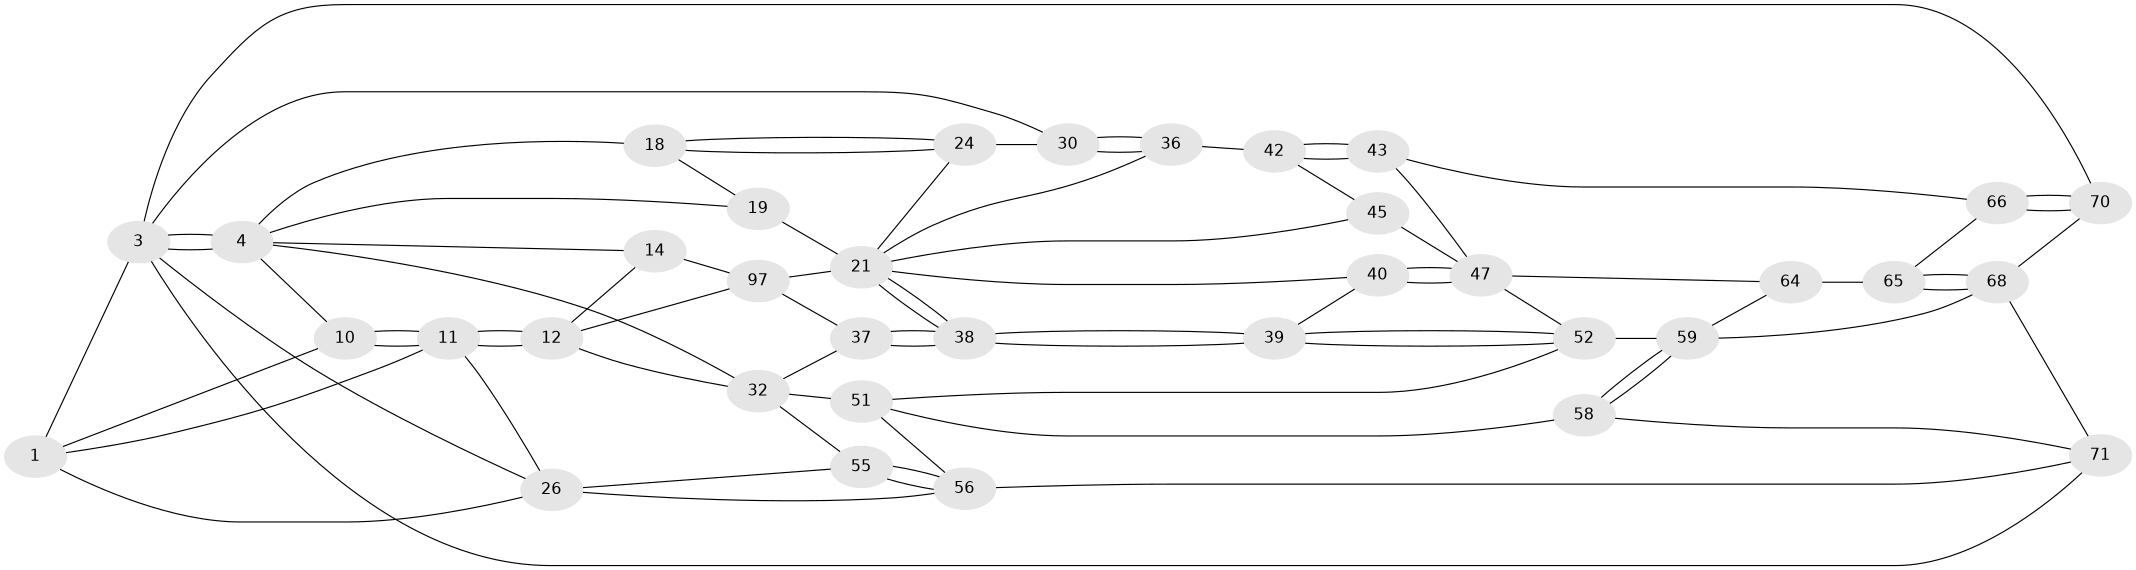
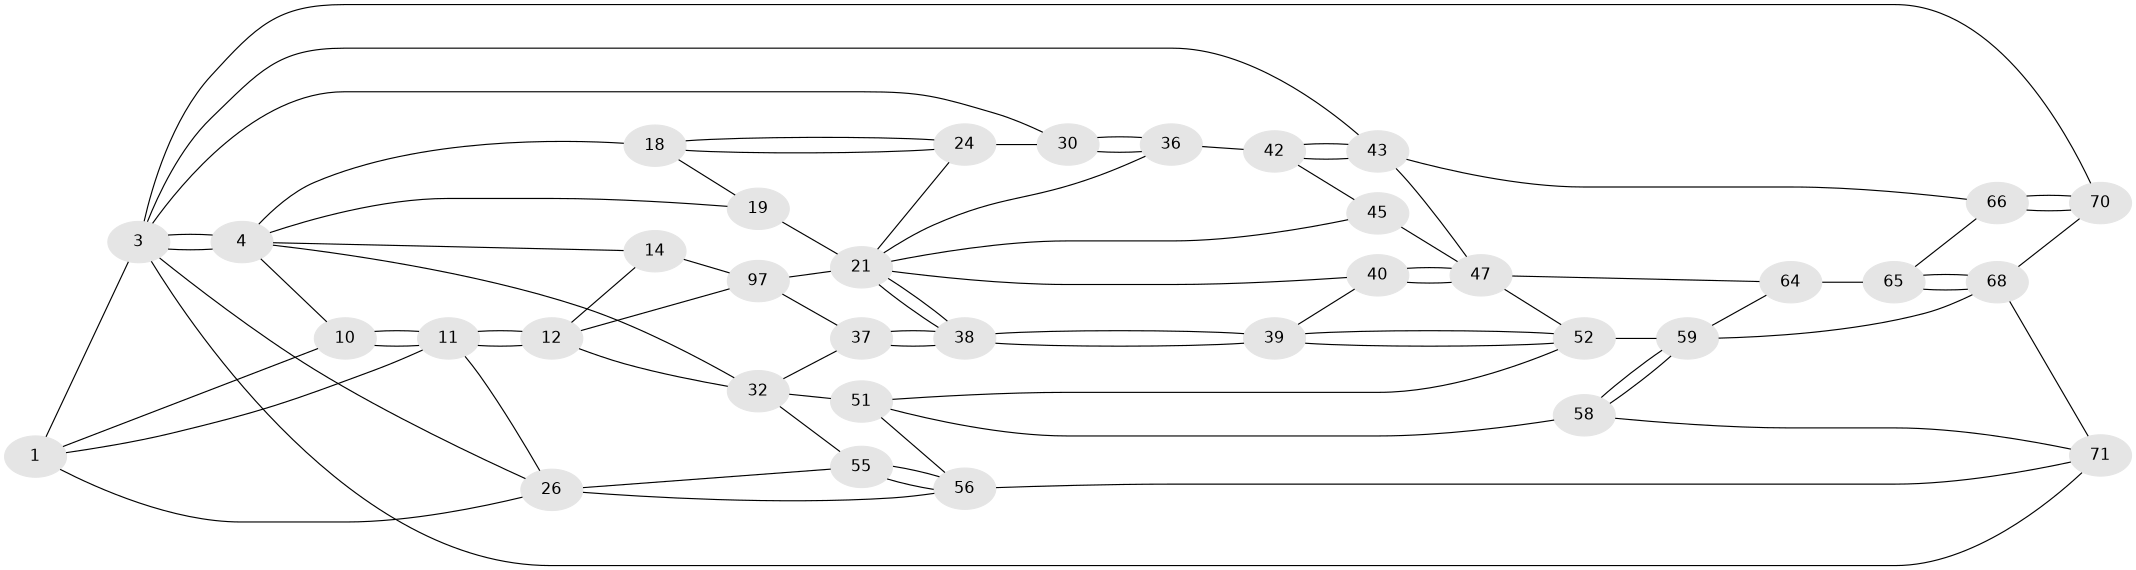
edge "43" -- "3": added
